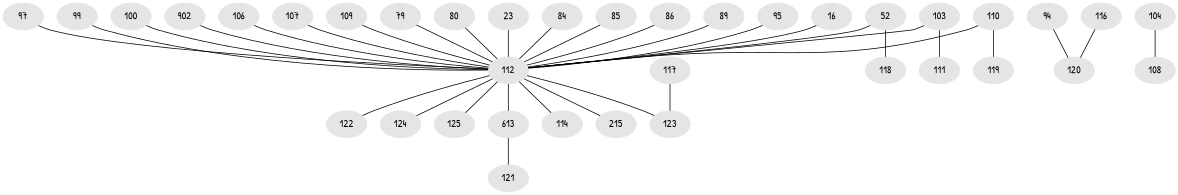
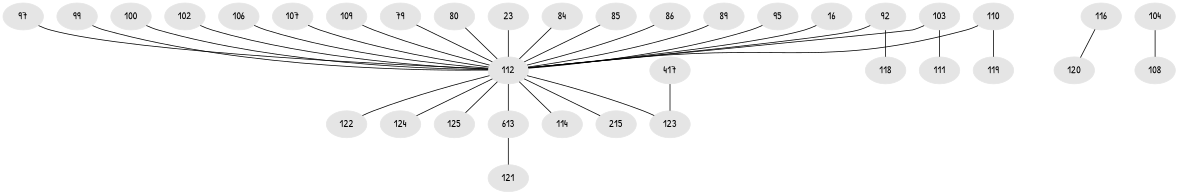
node "902": label "902" -> "102"
node "52": label "52" -> "92"
node "94": removed
node "117": label "117" -> "417"
